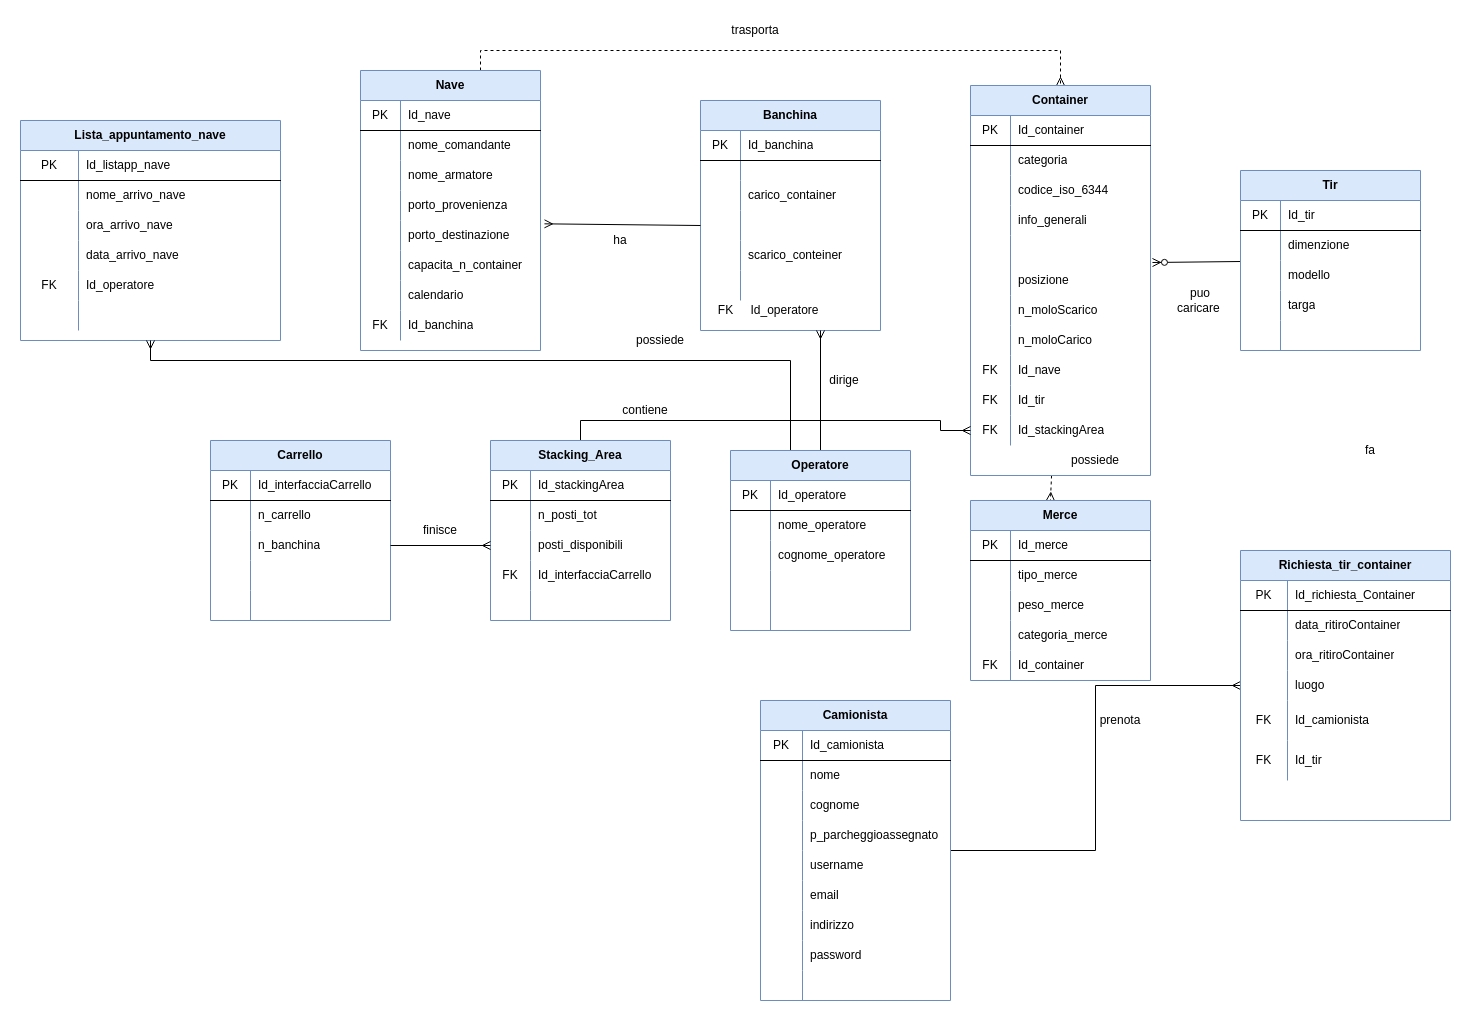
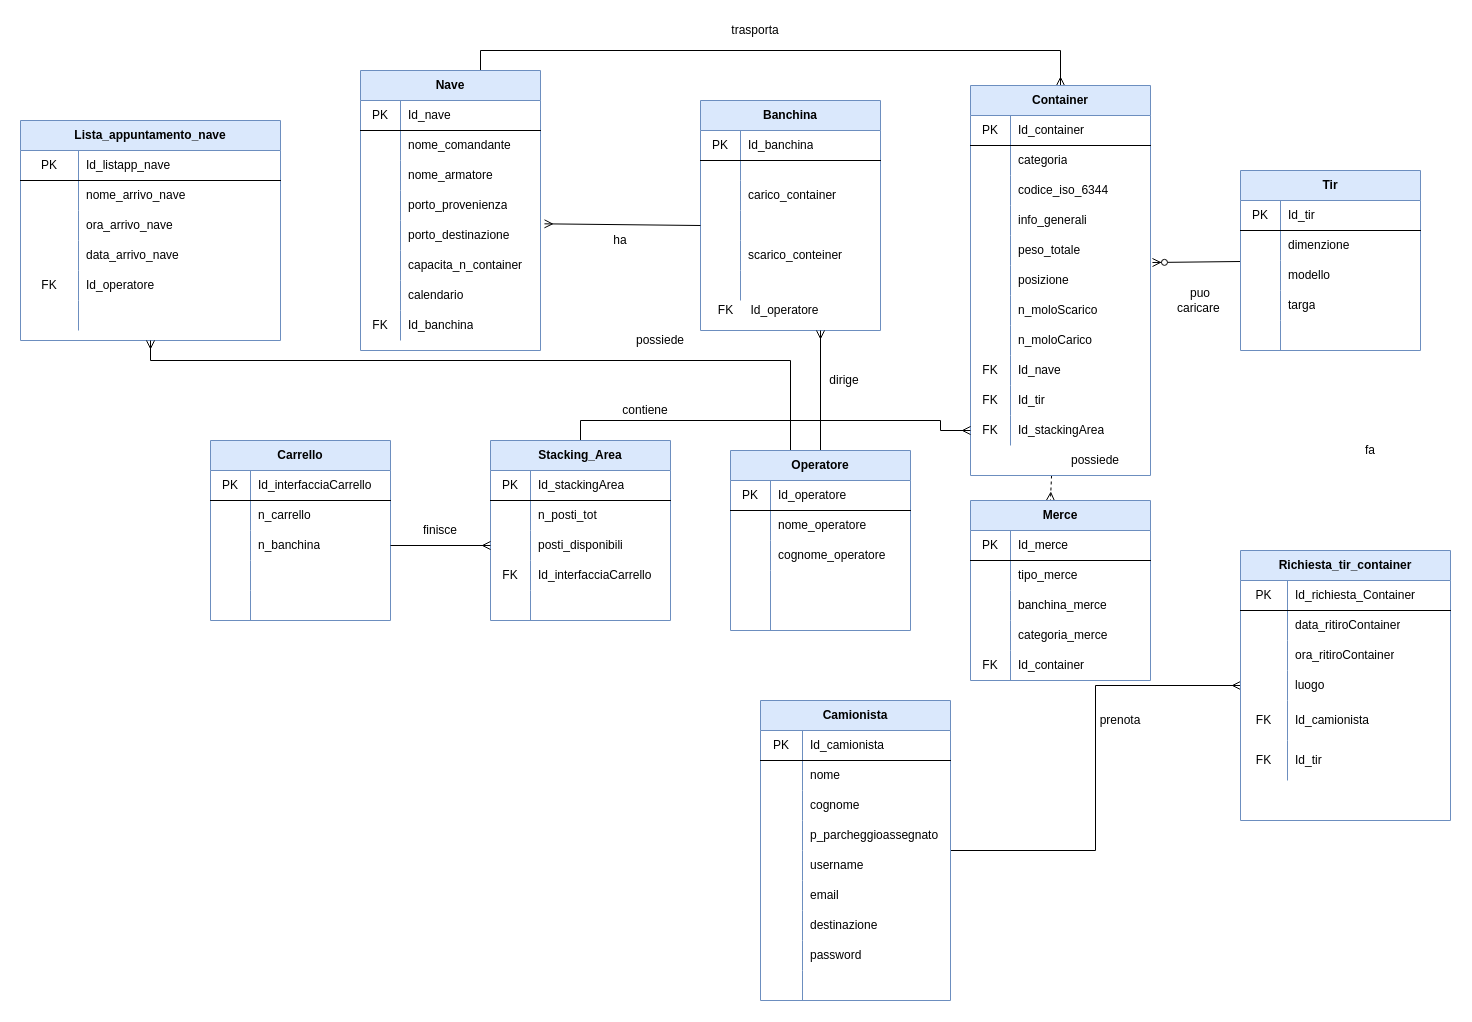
edge "Nave" -> "Container": style dashed -> solid
node "peso_totale": added
node "peso_merce": label "peso_merce" -> "banchina_merce"
node "indirizzo": label "indirizzo" -> "destinazione"
